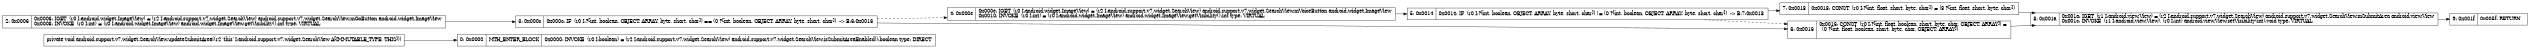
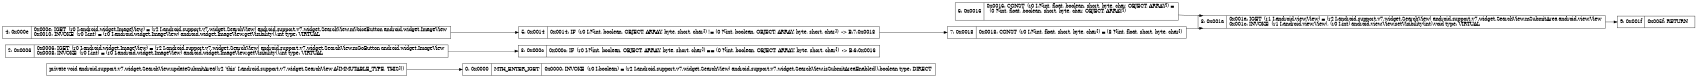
edge "3: 0x000c" -> "4: 0x000e": removed
edge "5: 0x0014" -> "6: 0x0016": removed
edge "3: 0x000c" -> "6: 0x0016": removed
node "0: 0x0000": text "MTH_ENTER_BLOCK" -> "MTH_ENTER_IGET"
